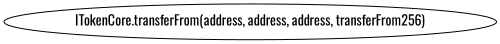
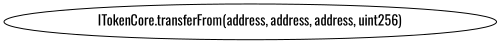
node "ITokenCore.transferFrom(address, address, address, transferFrom256)": label "ITokenCore.transferFrom(address, address, address, transferFrom256)" -> "ITokenCore.transferFrom(address, address, address, uint256)"
